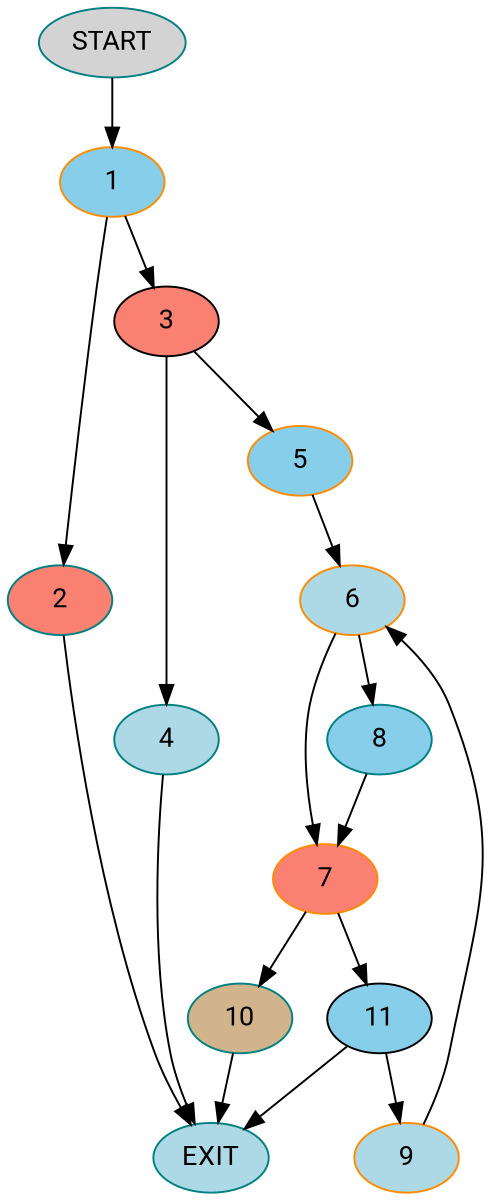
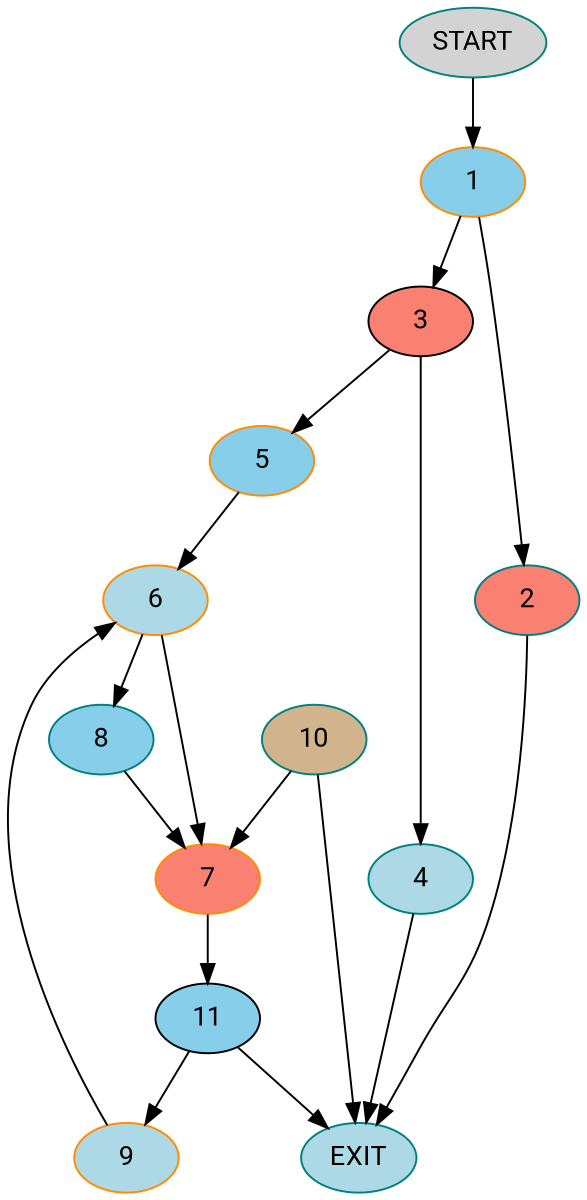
edge "7" -> "10": reversed
